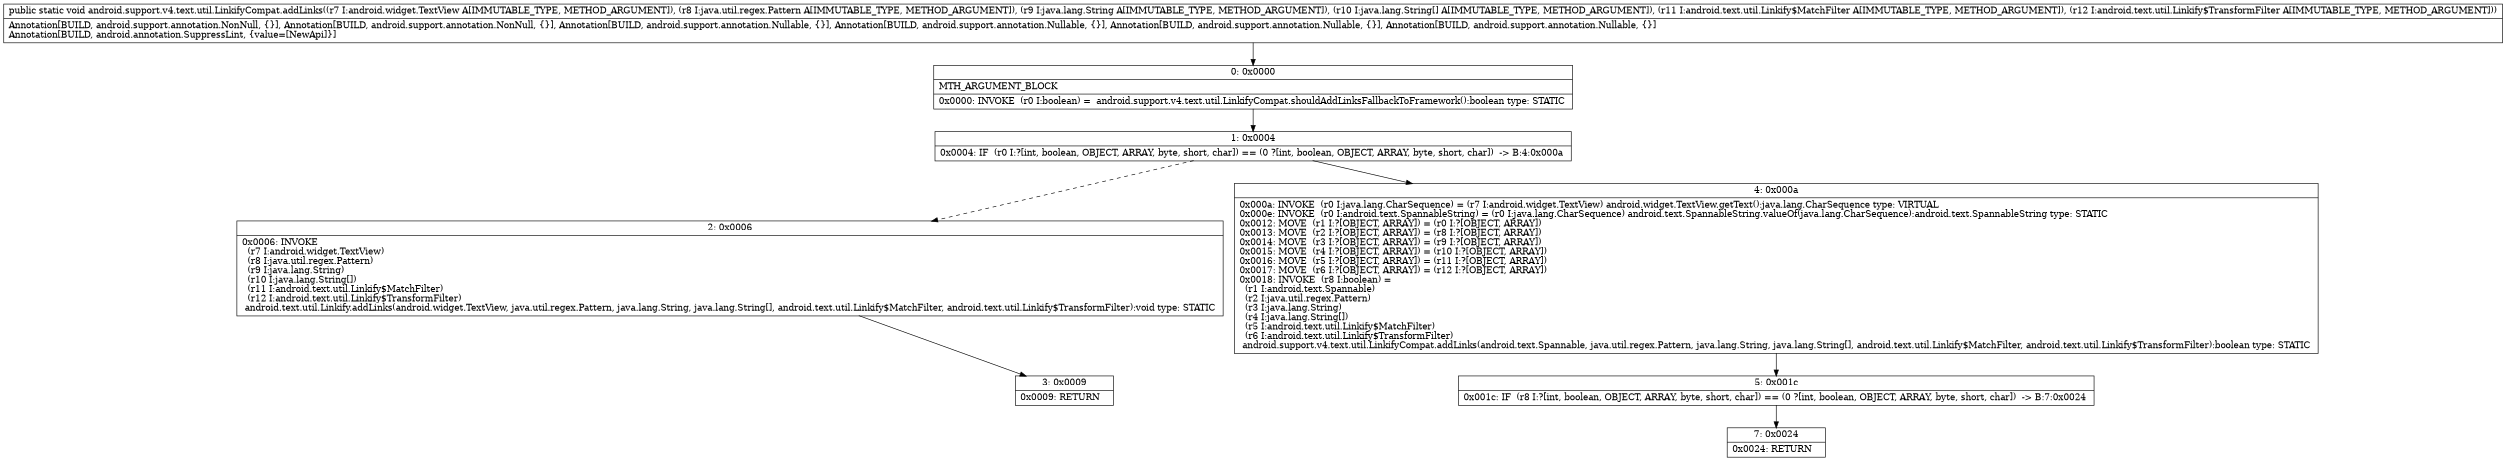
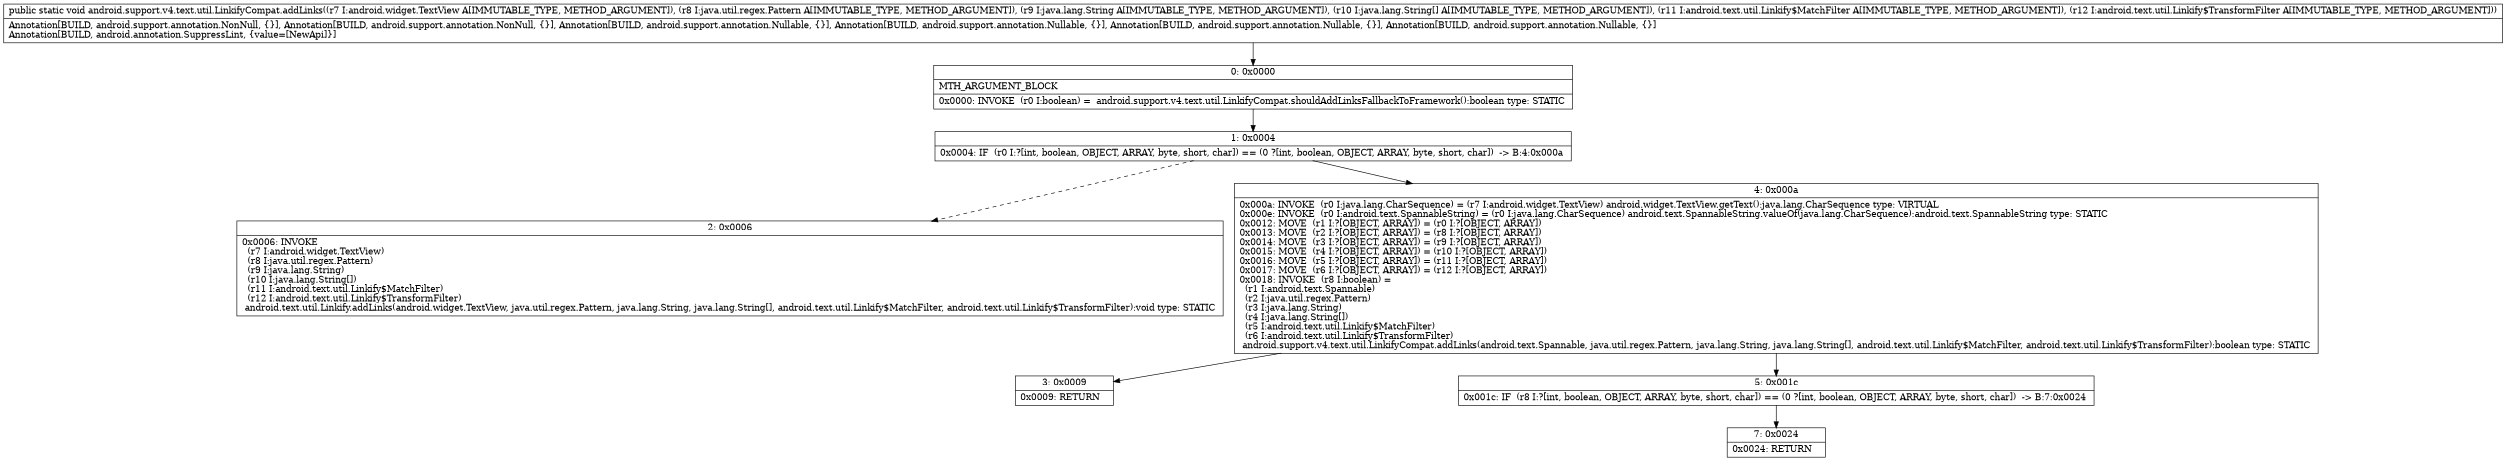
edge "2: 0x0006" -> "3: 0x0009": now "4: 0x000a" -> "3: 0x0009"
